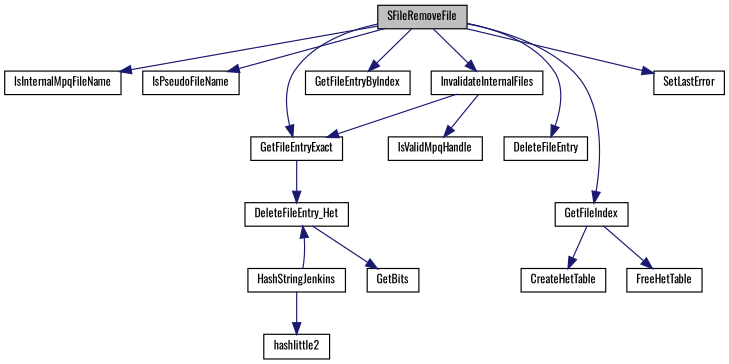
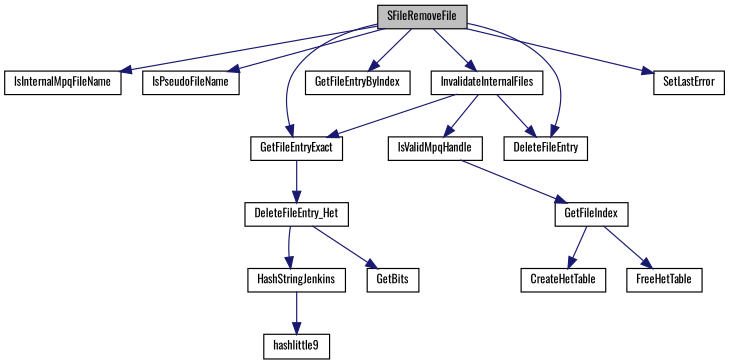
edge "SFileRemoveFile" -> "GetFileIndex": now "IsValidMpqHandle" -> "GetFileIndex"
edge "InvalidateInternalFiles" -> "DeleteFileEntry": added
edge "HashStringJenkins" -> "DeleteFileEntry_Het": reversed
node "hashlittle2": label "hashlittle2" -> "hashlittle9"
